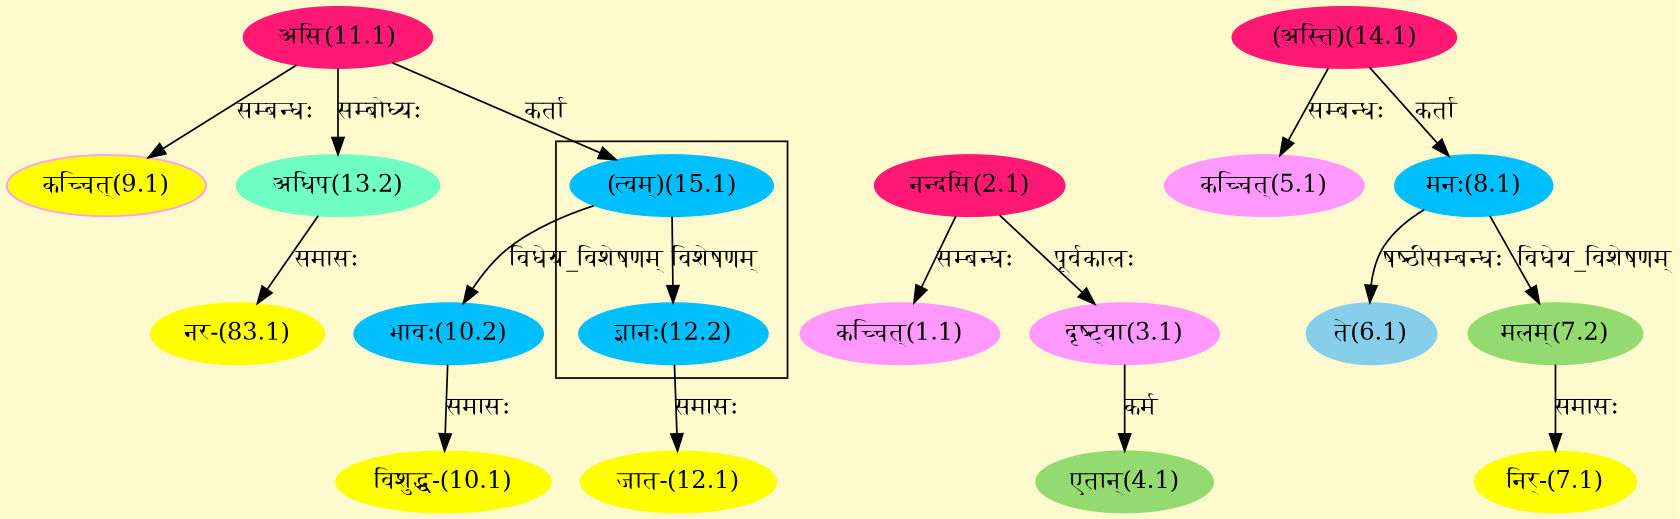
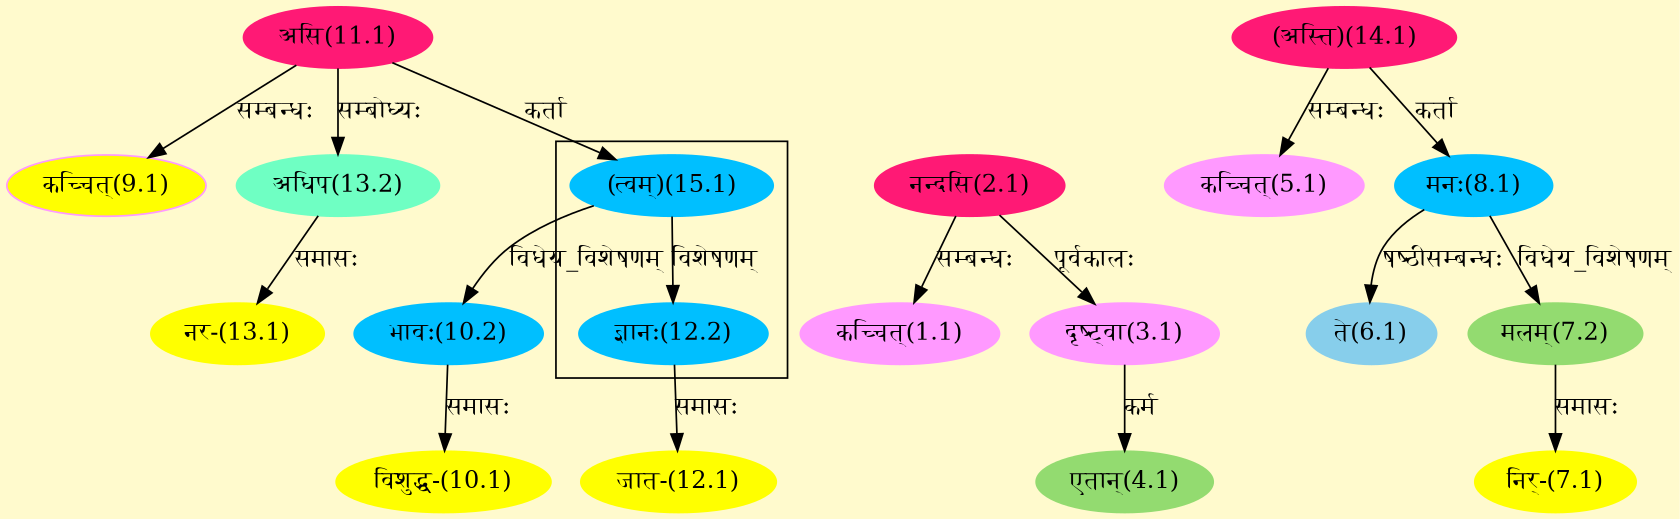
node "नर-(83.1)": label "नर-(83.1)" -> "नर-(13.1)"
